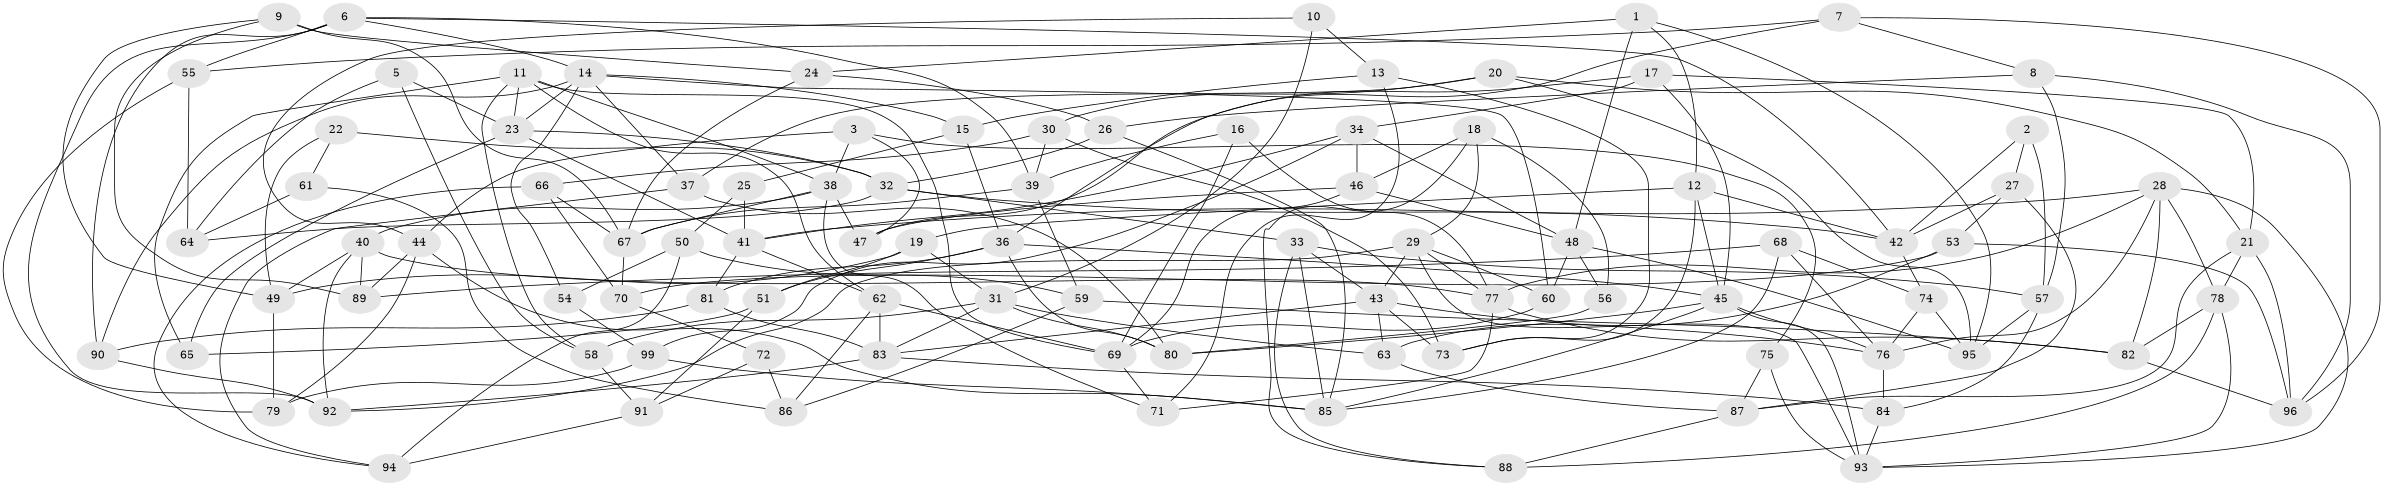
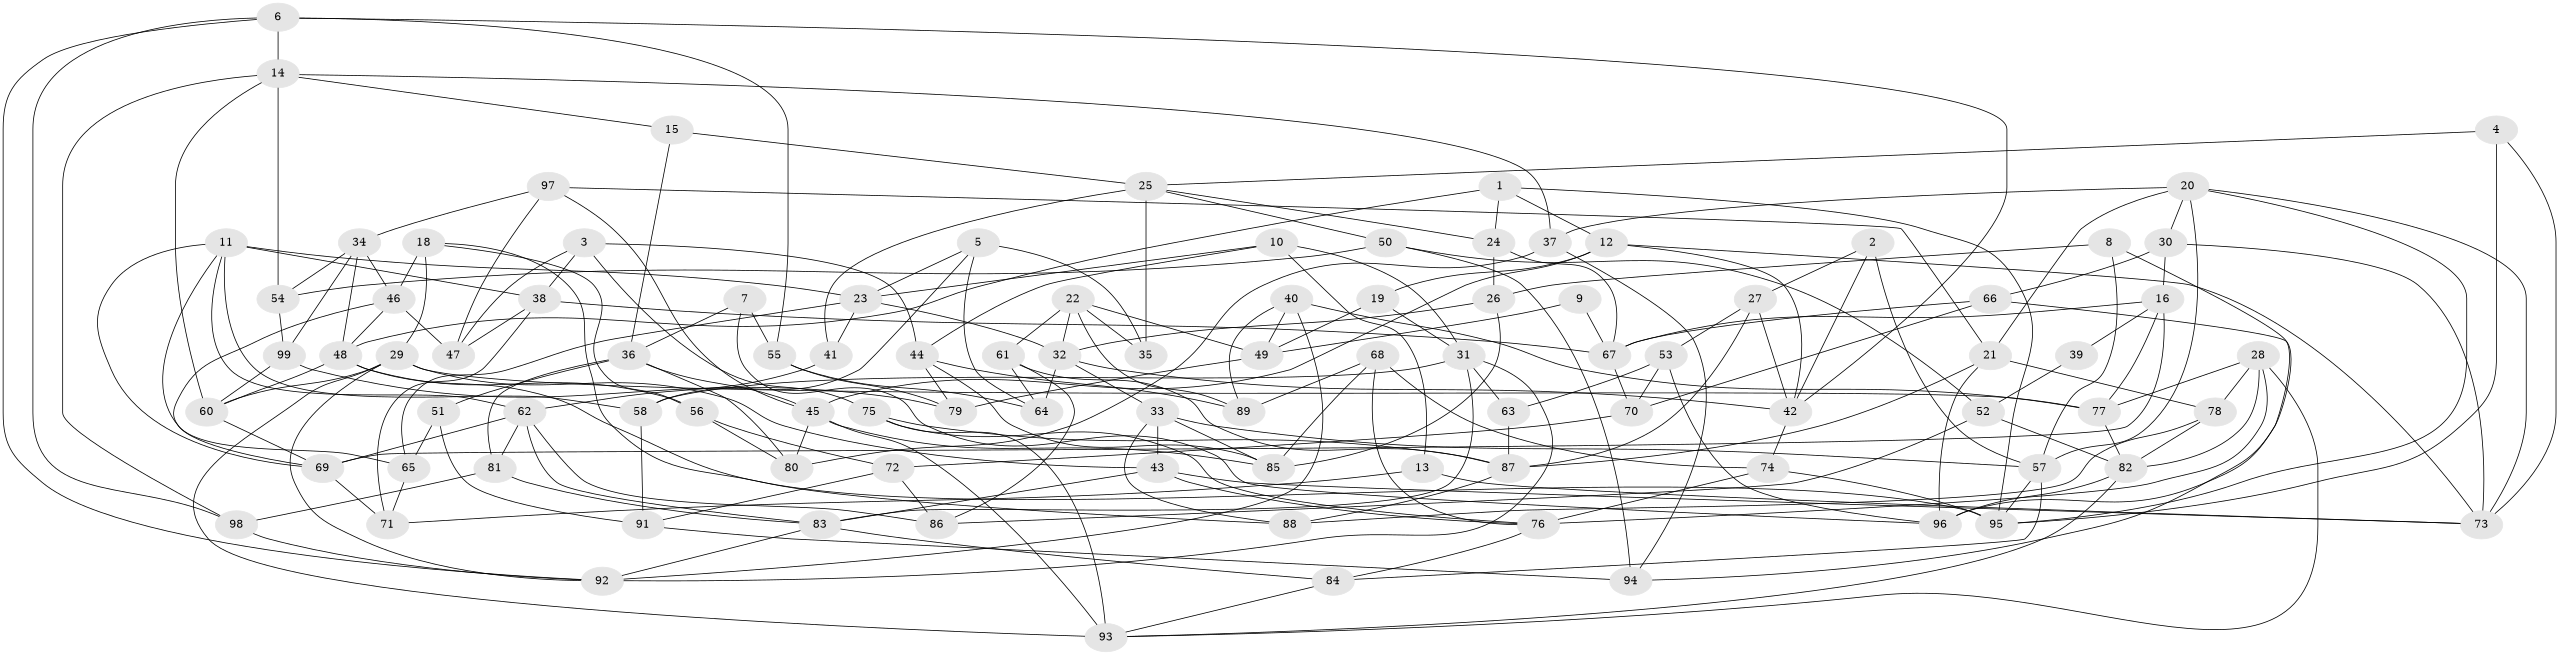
edge "6" -- "39": removed
edge "7" -- "8": removed
edge "9" -- "24": now "25" -- "24"
node "17": label "17" -> "97"
edge "13" -- "15": removed
edge "14" -- "23": now "10" -- "23"
node "4": added
edge "30" -- "39": now "30" -- "16"
edge "34" -- "41": now "34" -- "54"
edge "9" -- "89": now "22" -- "89"
edge "39" -- "67": now "16" -- "67"
edge "38" -- "40": removed
edge "28" -- "41": removed
edge "20" -- "73": added
edge "41" -- "81": now "62" -- "81"
edge "19" -- "51": removed
node "59": label "59" -> "52"
edge "31" -- "80": now "31" -- "92"
edge "43" -- "63": removed
edge "45" -- "76": now "75" -- "76"
node "90": label "90" -> "98"
node "35": added
edge "20" -- "57": added
edge "99" -- "85": now "99" -- "60"
edge "77" -- "71": now "65" -- "71"
edge "61" -- "87": added
edge "56" -- "72": added
edge "78" -- "93": now "82" -- "93"
